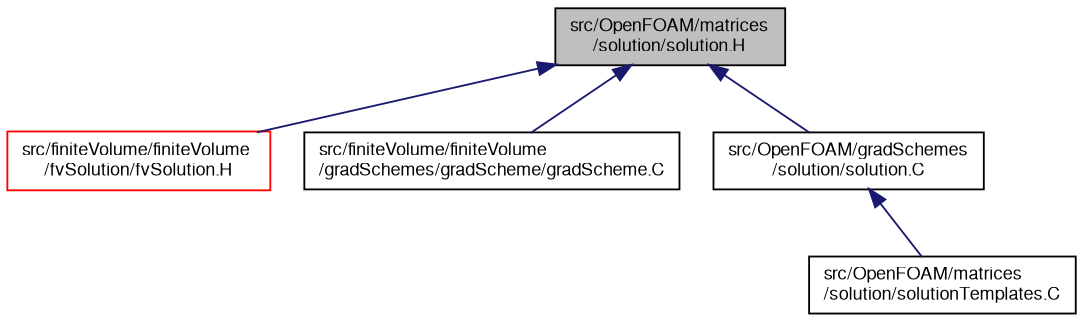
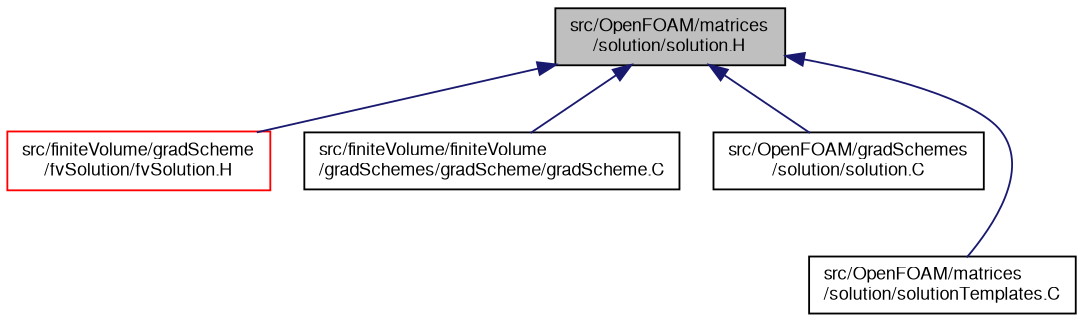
node "src/finiteVolume/finiteVolume /fvSolution/fvSolution.H": label "src/finiteVolume/finiteVolume /fvSolution/fvSolution.H" -> "src/finiteVolume/gradScheme /fvSolution/fvSolution.H"
edge "src/OpenFOAM/matrices /solution/solutionTemplates.C" -> "src/OpenFOAM/gradSchemes /solution/solution.C": now "src/OpenFOAM/matrices /solution/solutionTemplates.C" -> "src/OpenFOAM/matrices /solution/solution.H"
